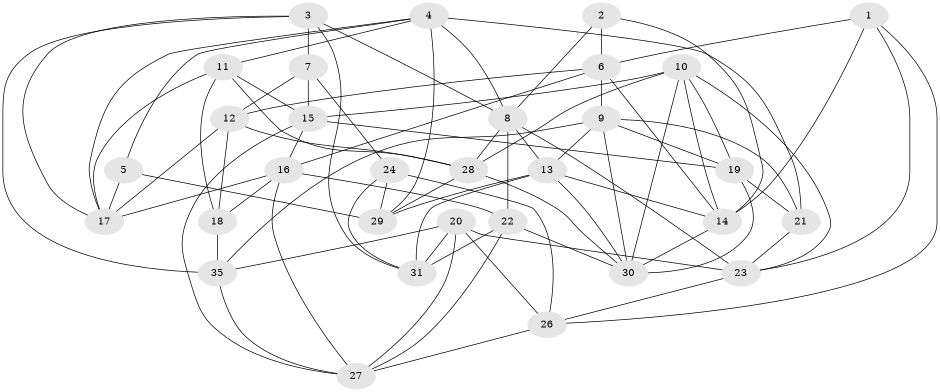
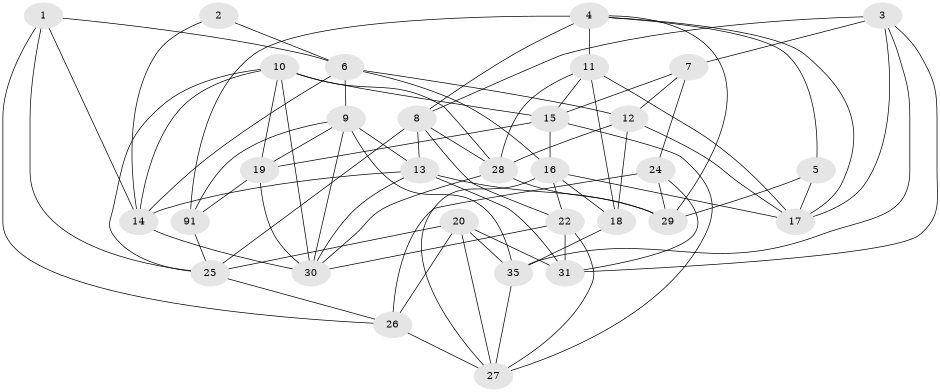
edge "2" -- "8": removed
node "21": label "21" -> "91"
node "23": label "23" -> "25"
